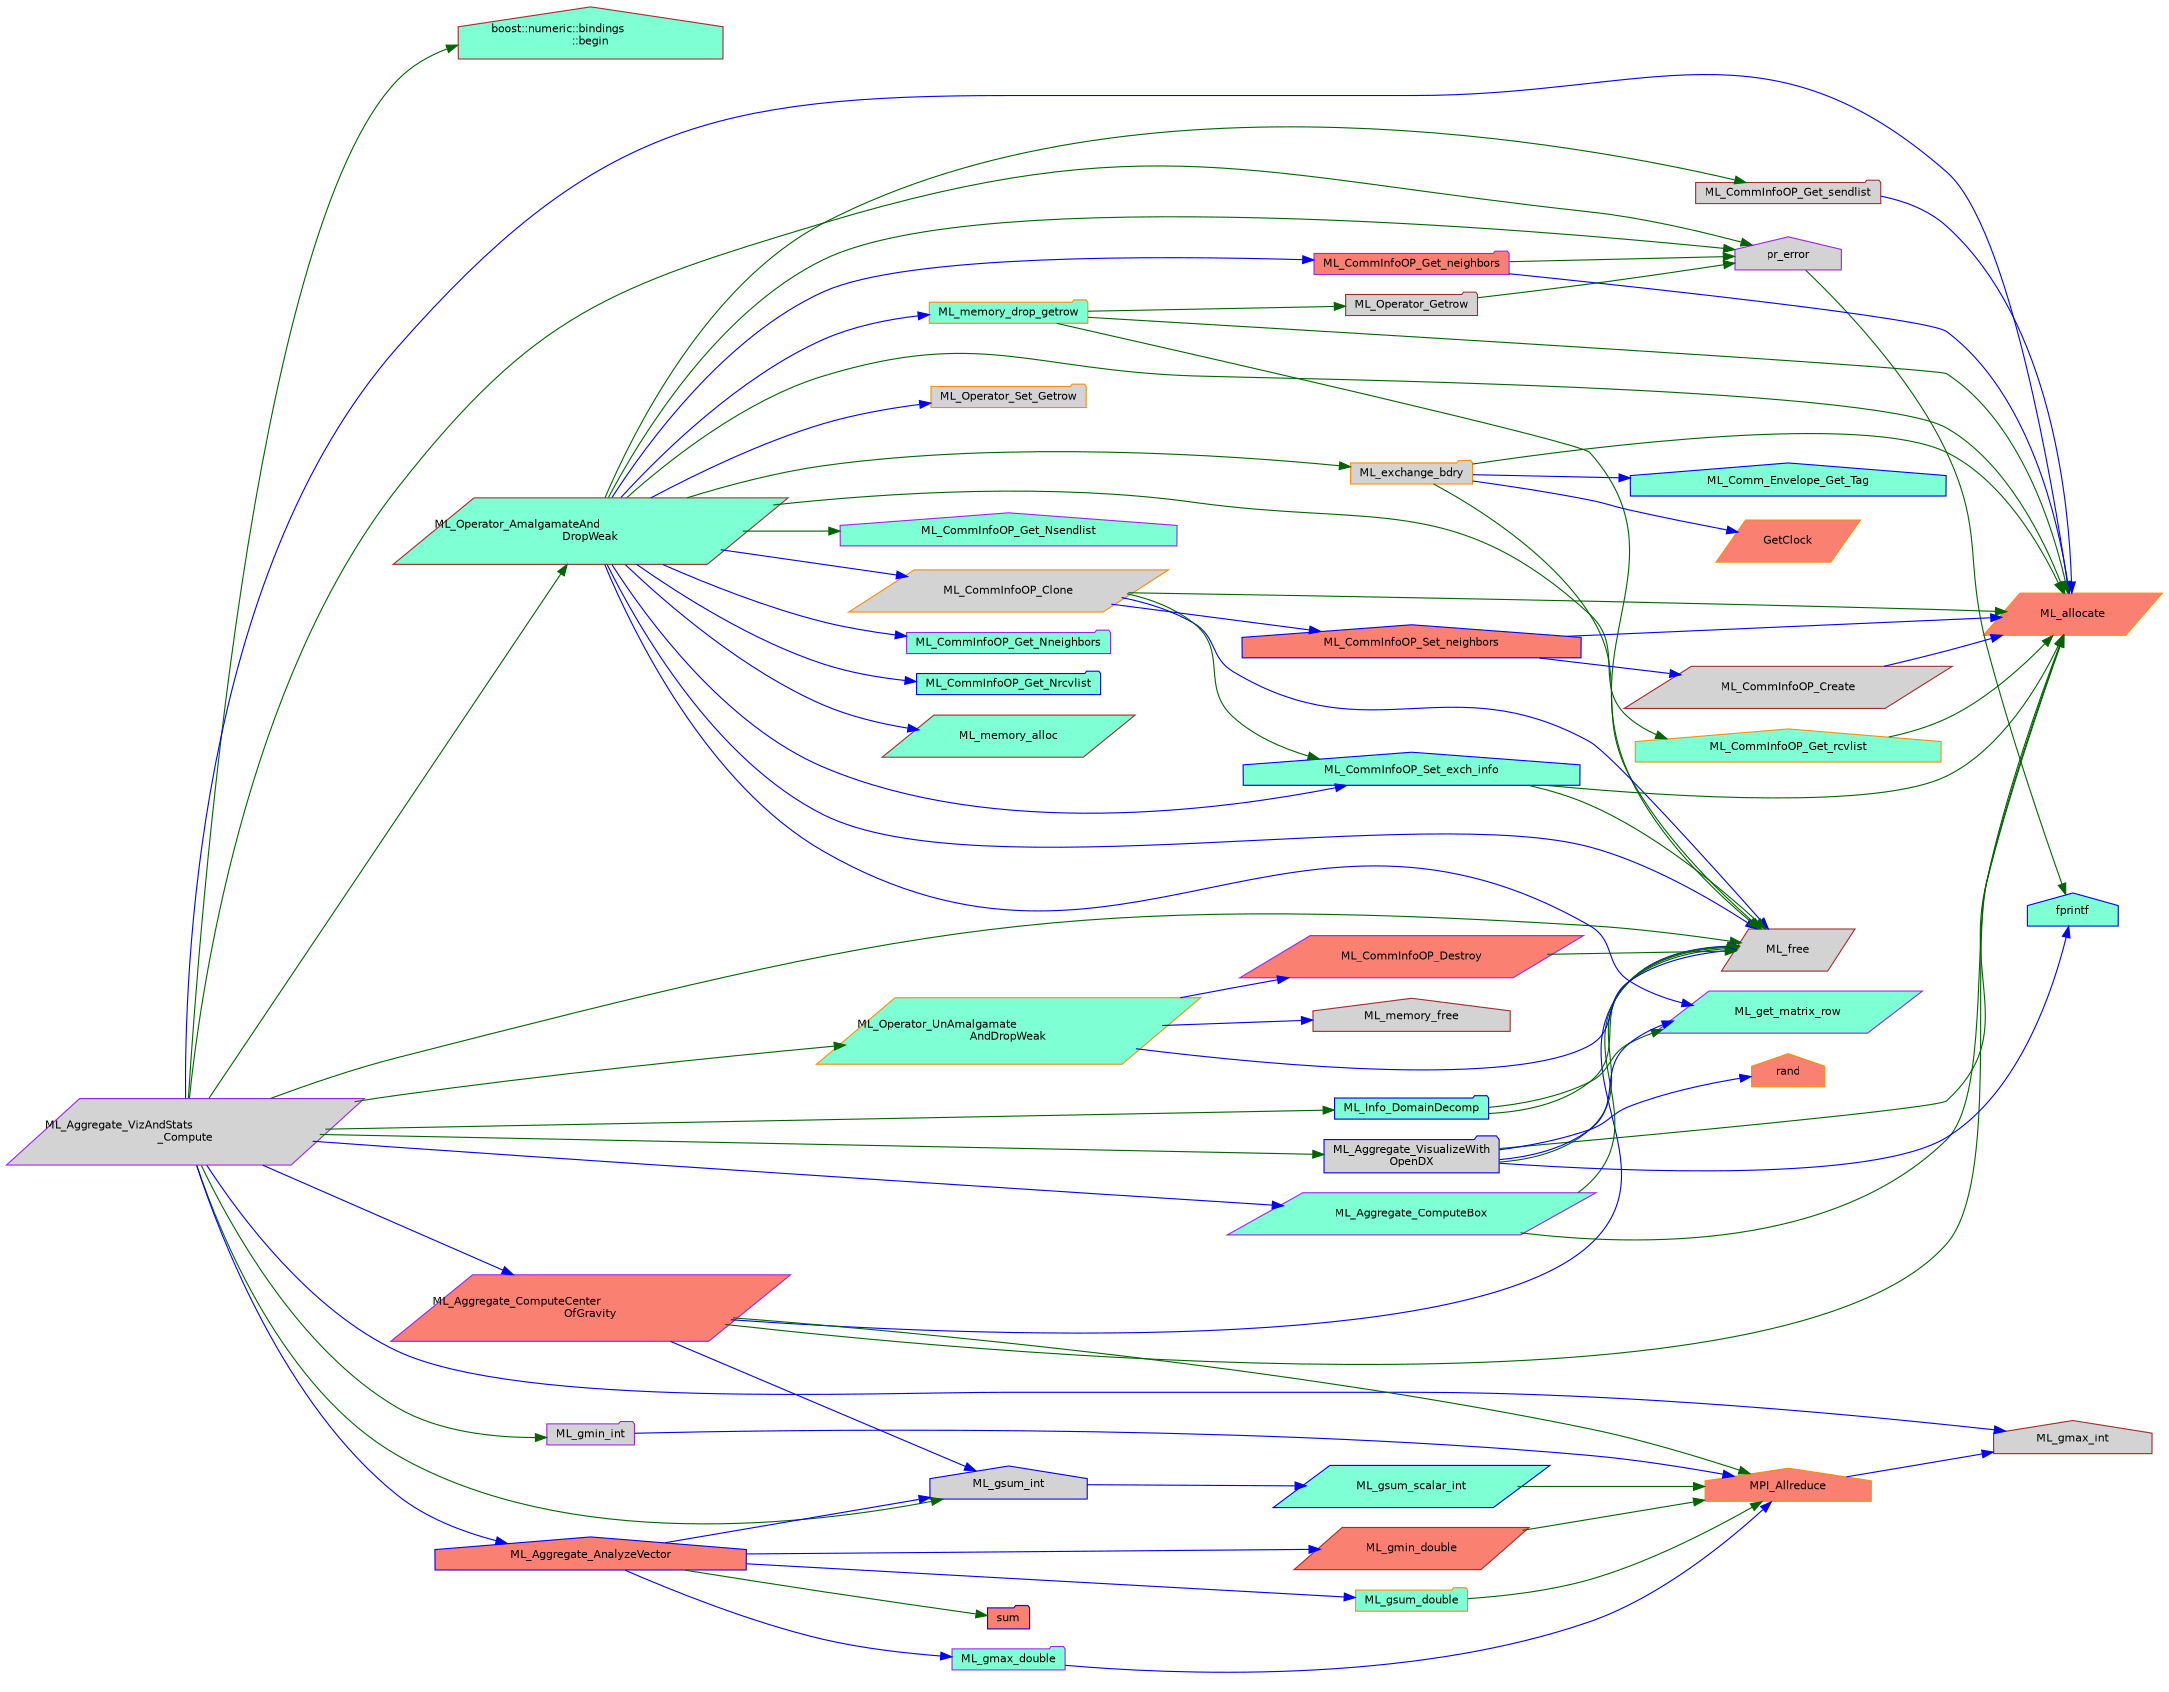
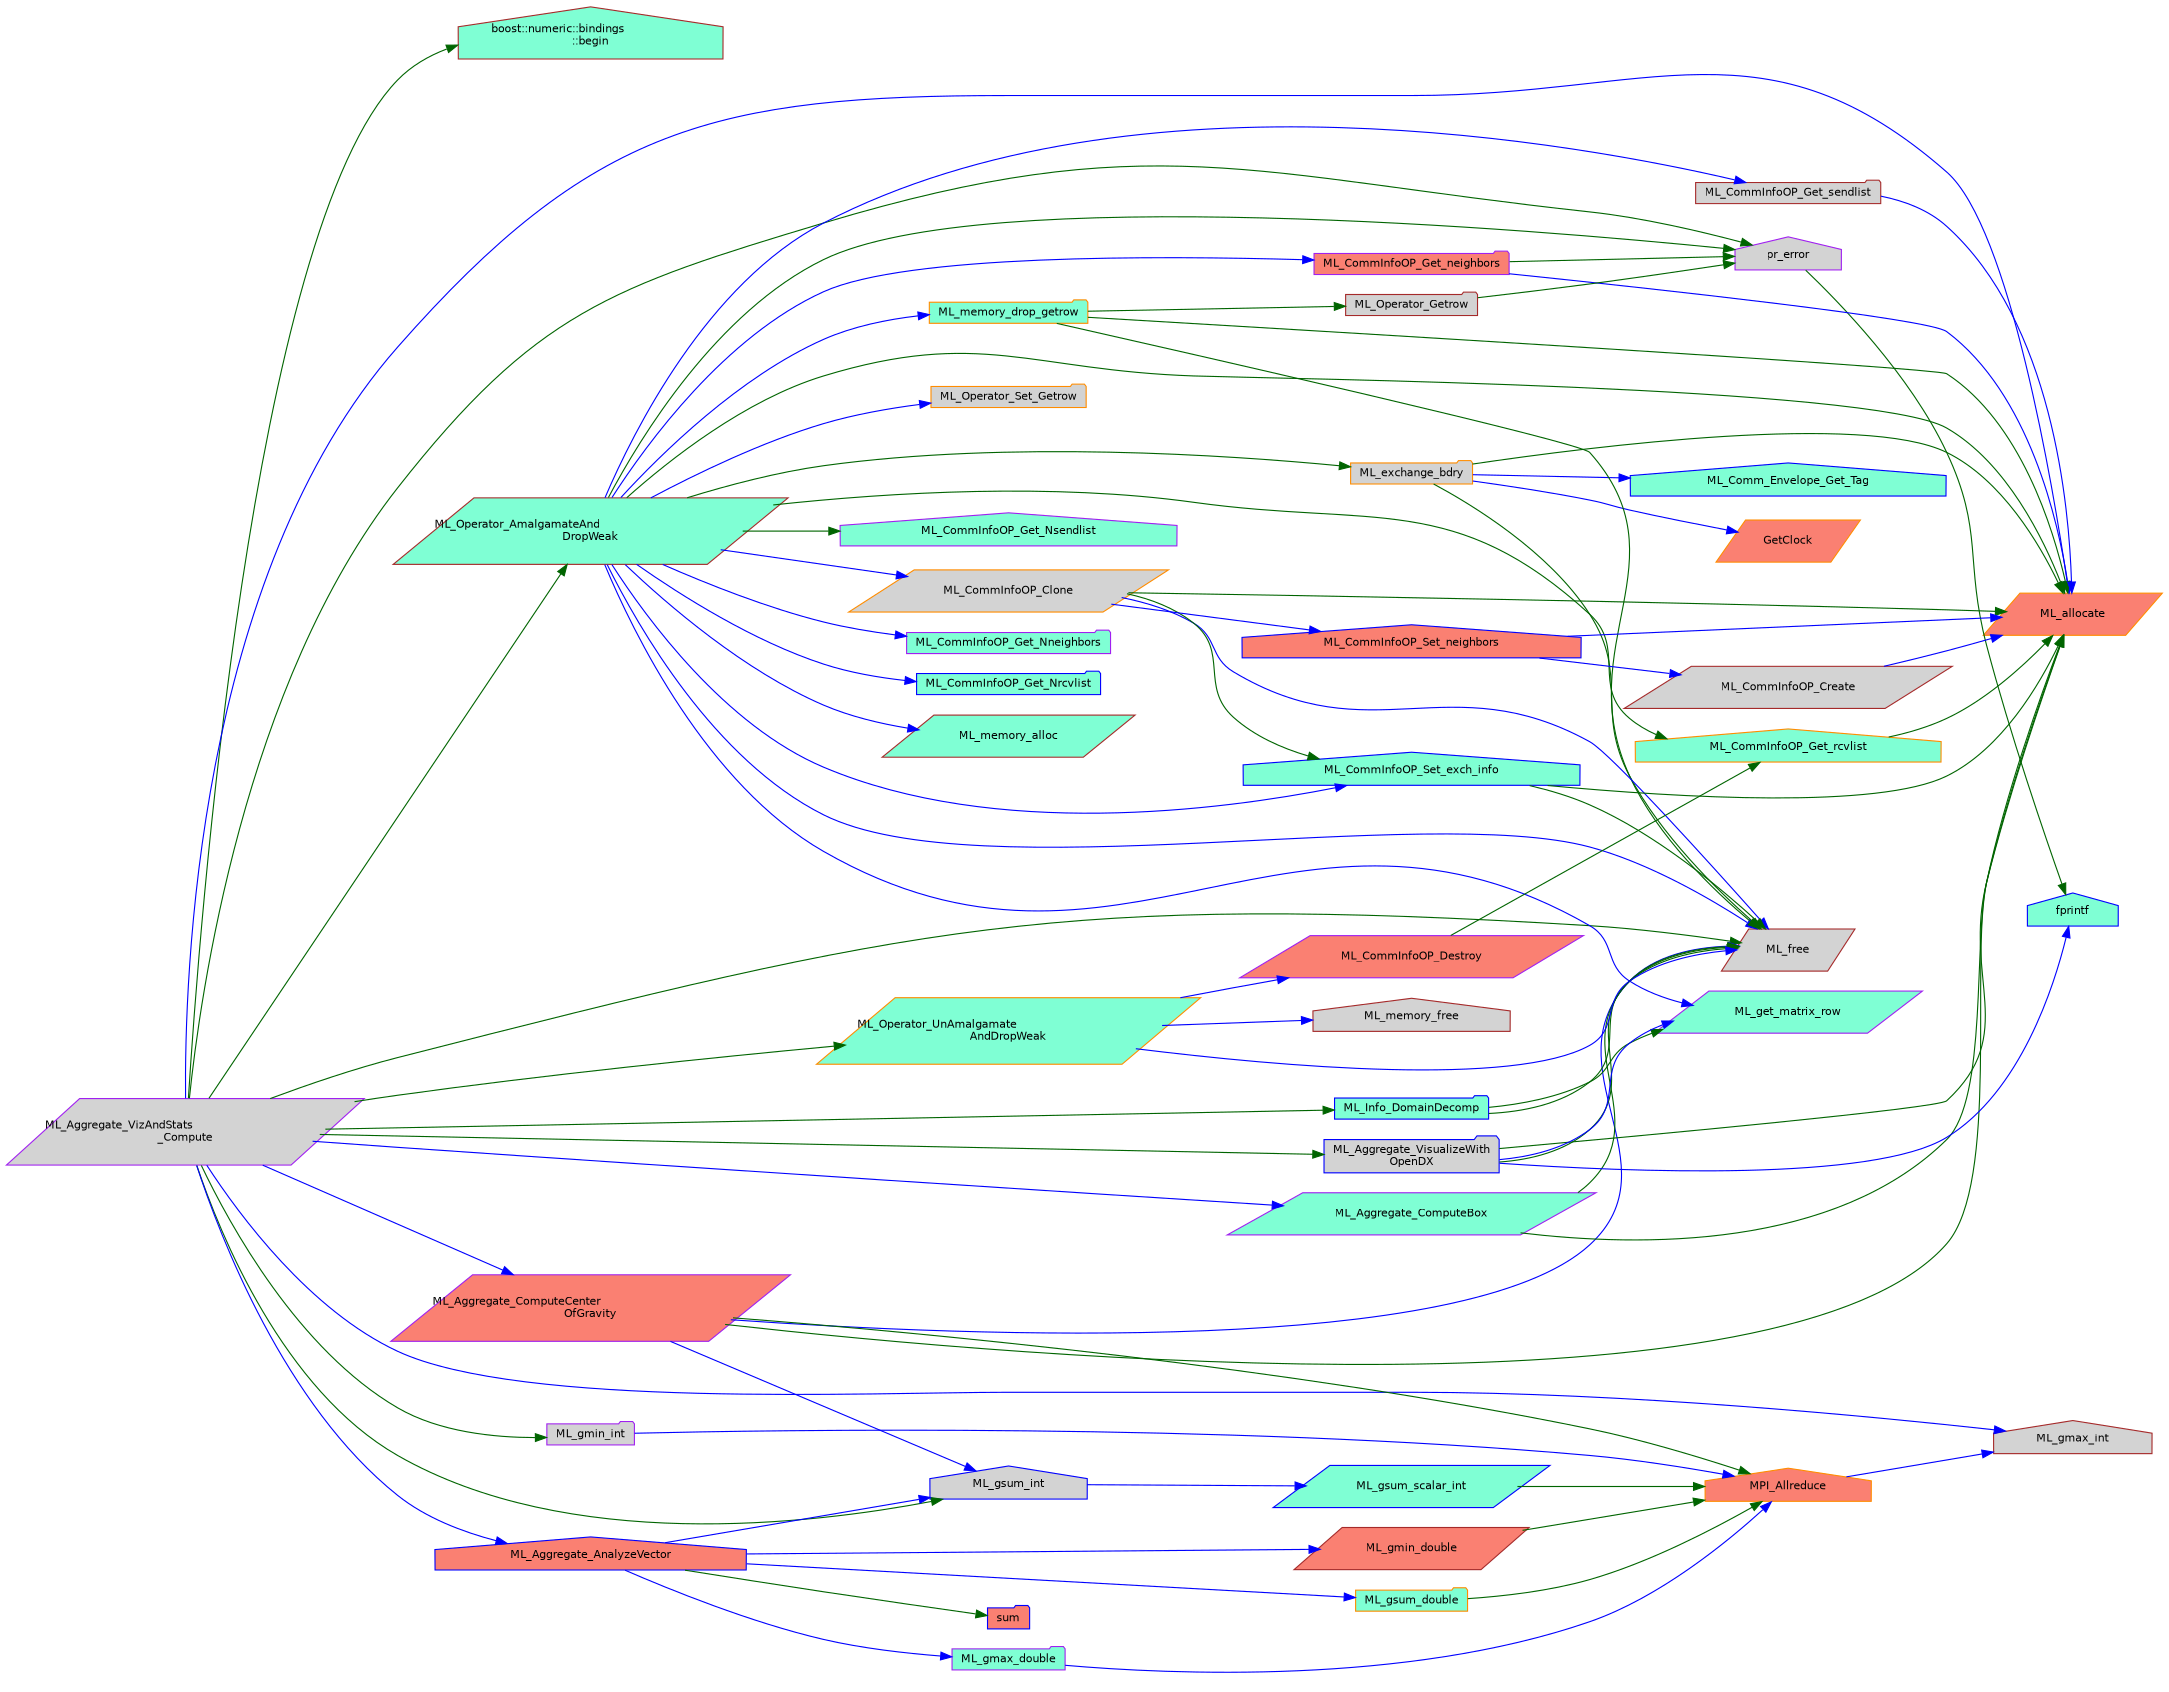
edge "ML_Operator_AmalgamateAnd DropWeak" -> "ML_CommInfoOP_Get_sendlist": color darkgreen -> blue
edge "ML_CommInfoOP_Destroy" -> "ML_free": now "ML_CommInfoOP_Destroy" -> "ML_CommInfoOP_Get_rcvlist"
node "rand": removed
